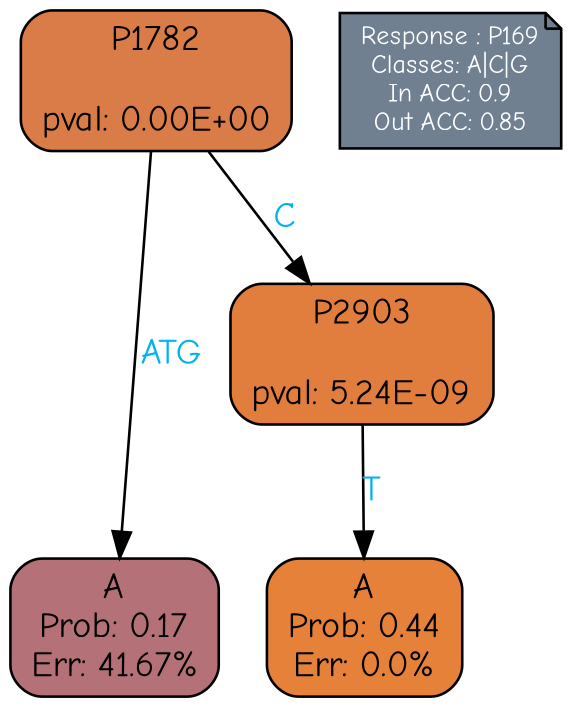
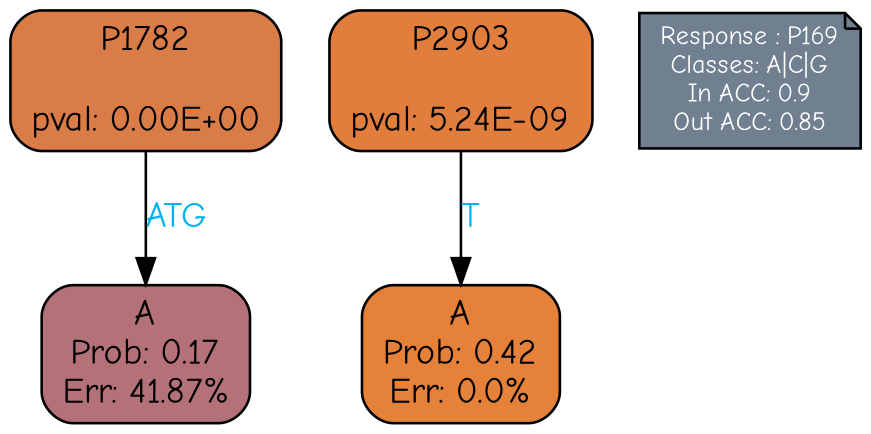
edge "P1782 pval: 0.00E+00" -> "P2903 pval: 5.24E-09": removed, label "C"
node "A Prob: 0.17 Err: 41.67%": label "A Prob: 0.17 Err: 41.67%" -> "A Prob: 0.17 Err: 41.87%"
node "A Prob: 0.44 Err: 0.0%": label "A Prob: 0.44 Err: 0.0%" -> "A Prob: 0.42 Err: 0.0%"
